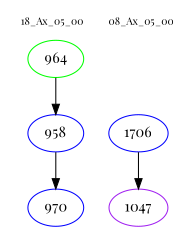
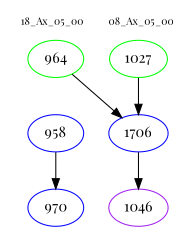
node "1027": added
edge "964" -> "958": now "964" -> "1706"
node "1047": label "1047" -> "1046"
